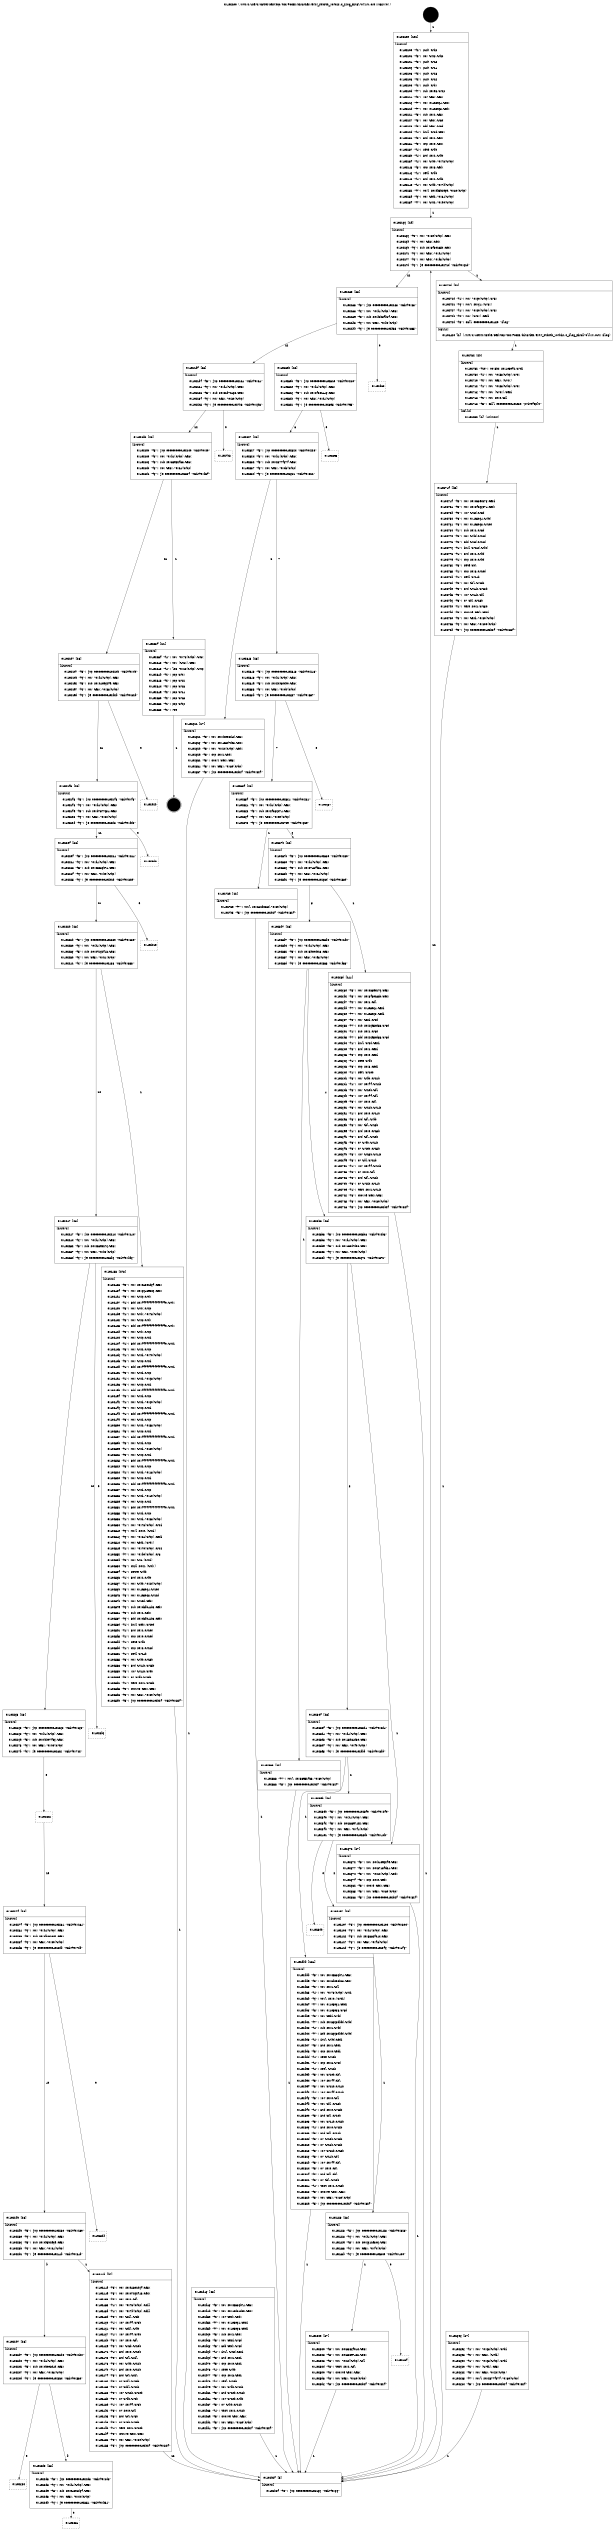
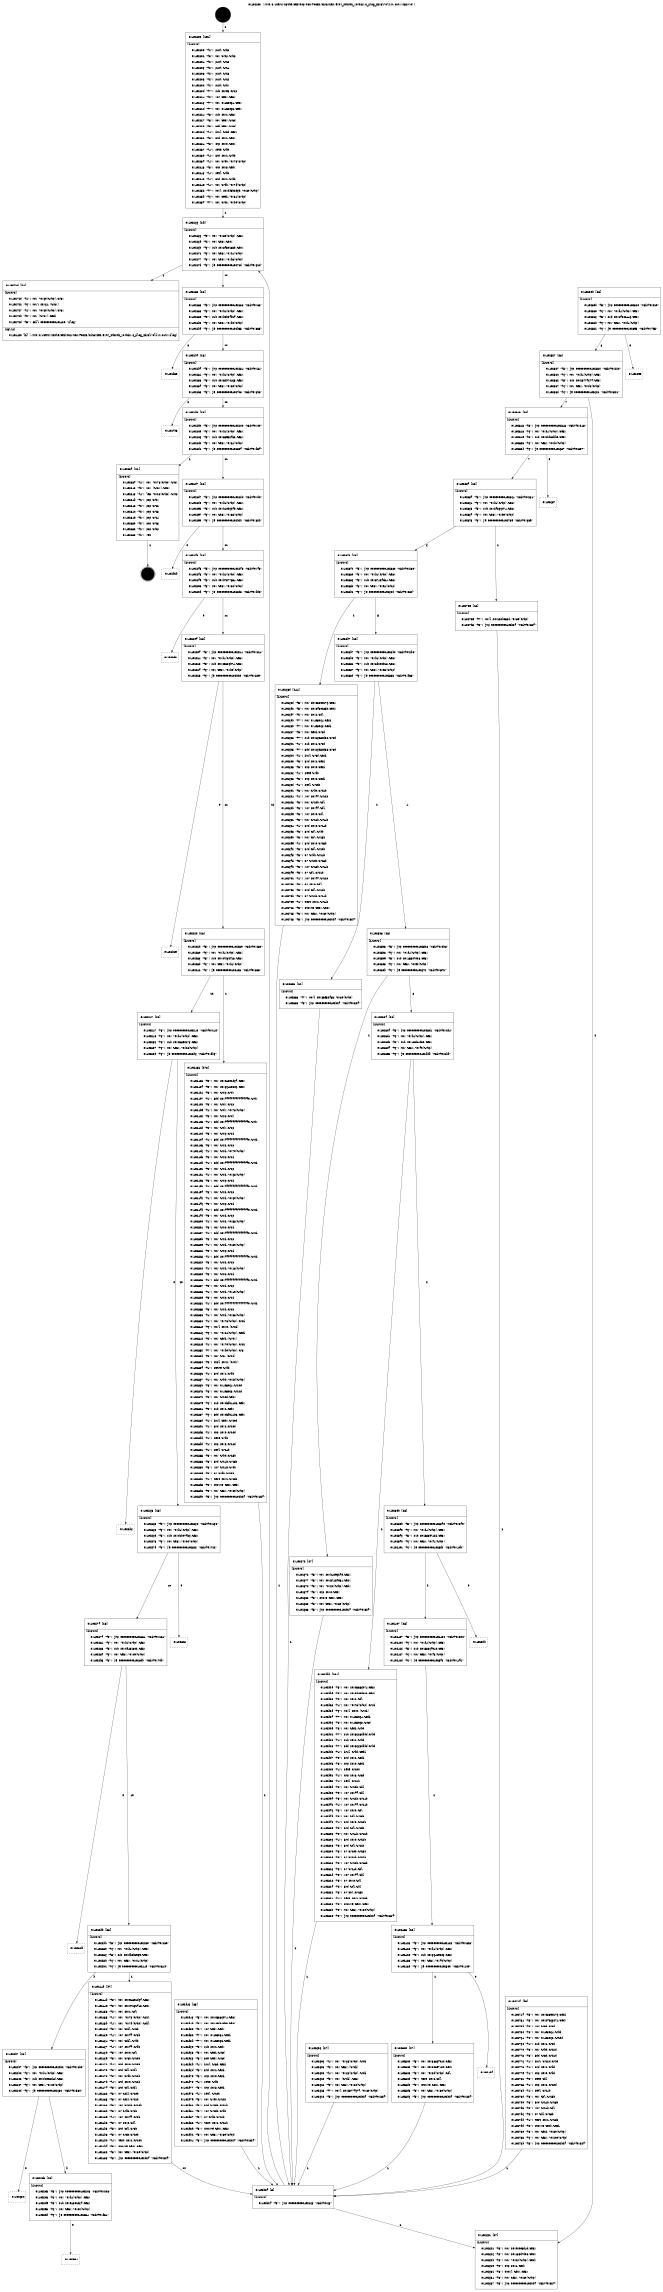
node "0x402732 [29]": removed
edge "0x402621 [27]" -> "0x402b2f [5]": reversed
edge "0x402812" -> "0x40227f [28]": now "0x402263 [28]" -> "0x40227f [28]"
